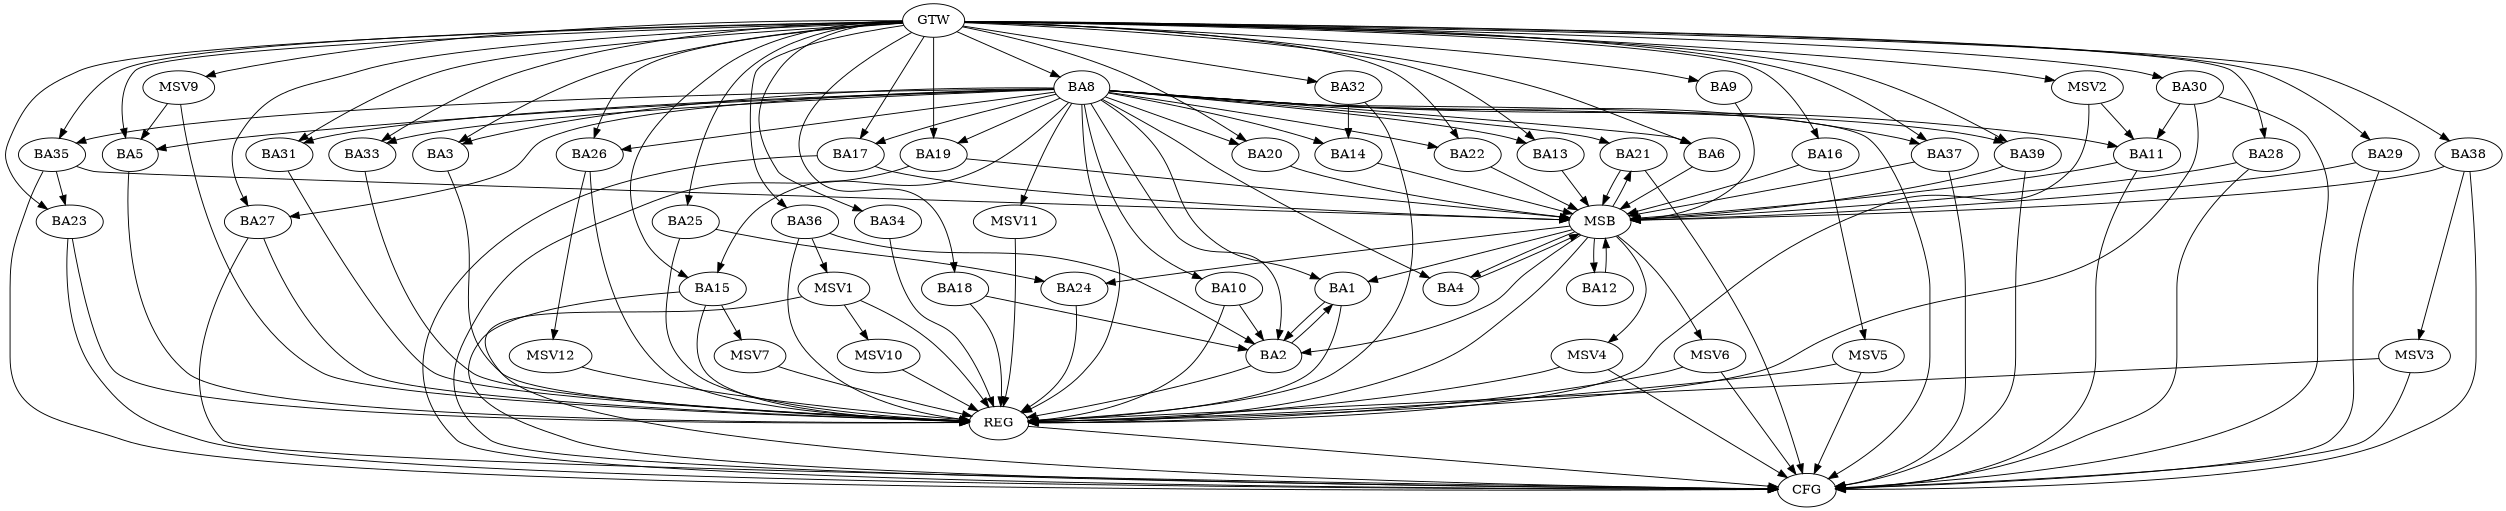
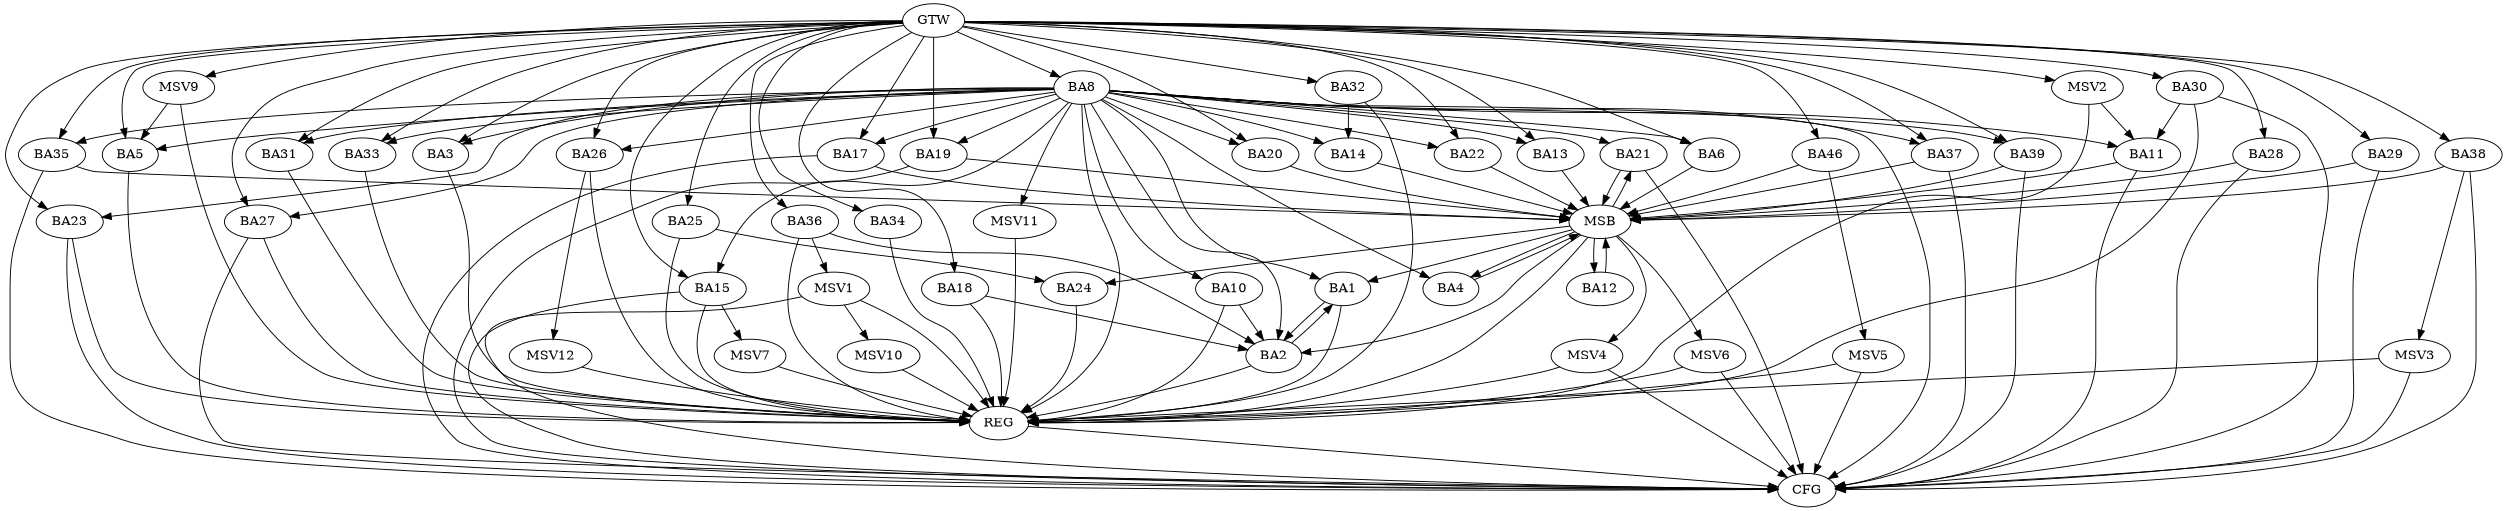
node "BA9": removed
node "BA16": label "BA16" -> "BA46"
edge "BA35" -> "BA23": now "BA8" -> "BA23"
